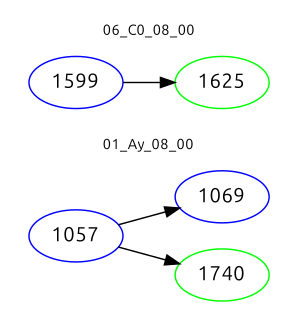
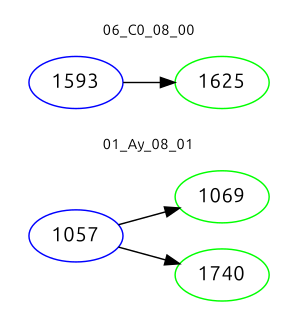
node "1599": label "1599" -> "1593"
cluster "01_Ay_08_00": label "01_Ay_08_00" -> "01_Ay_08_01"
node "1069": color blue -> green
